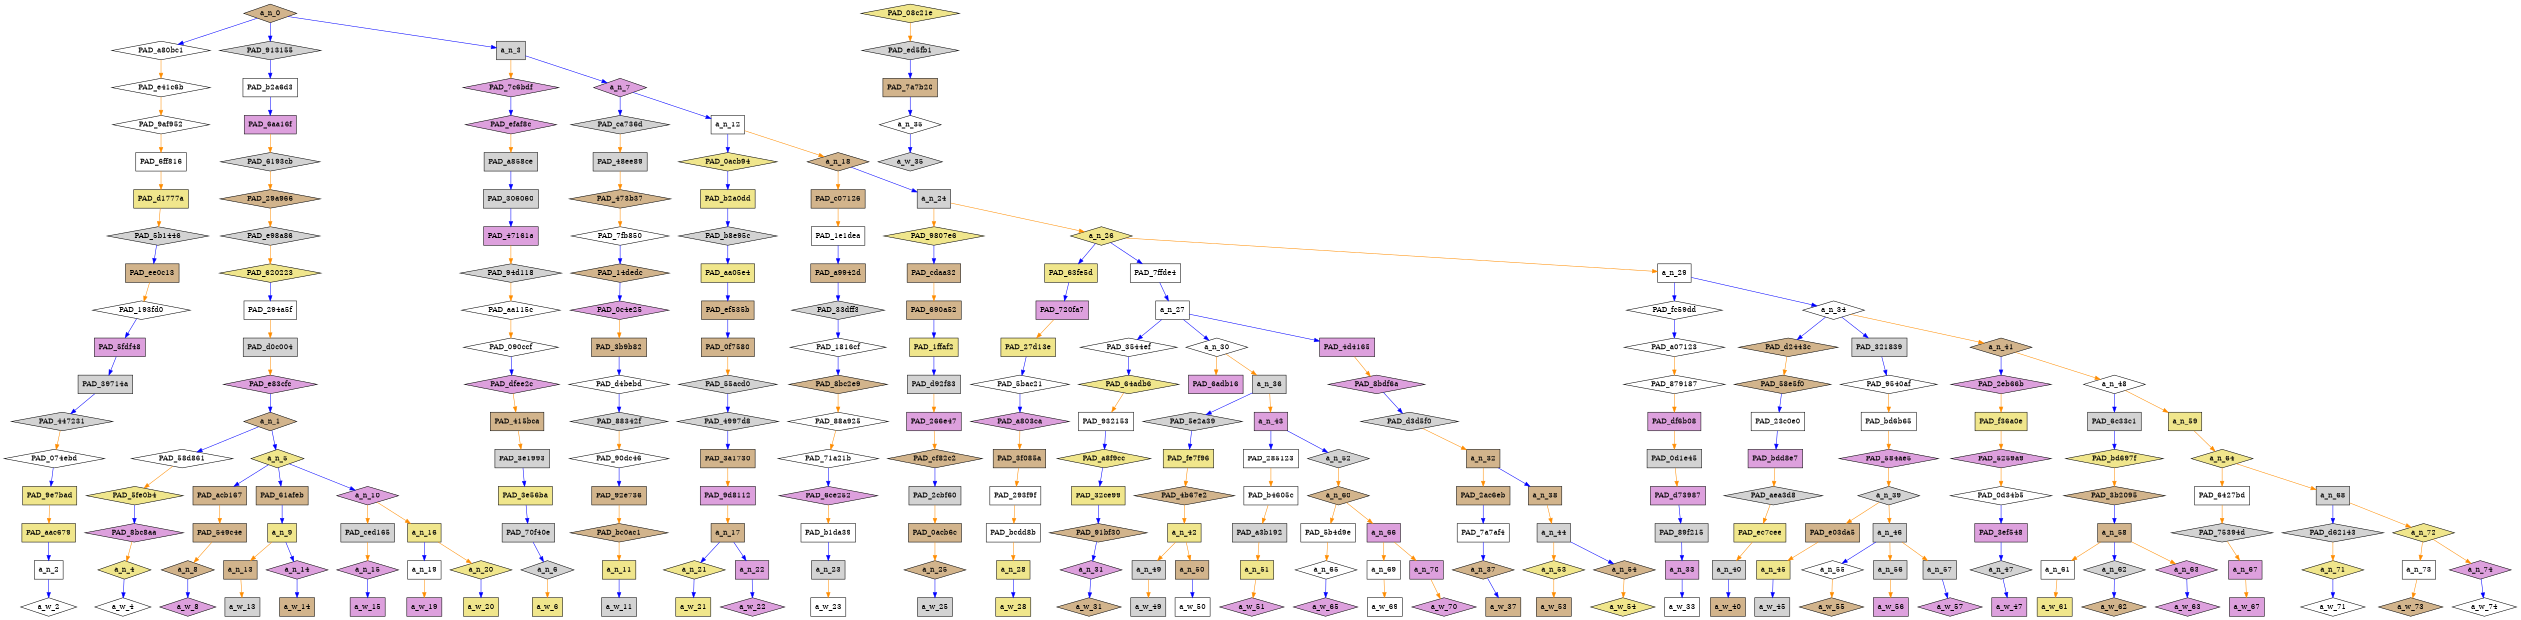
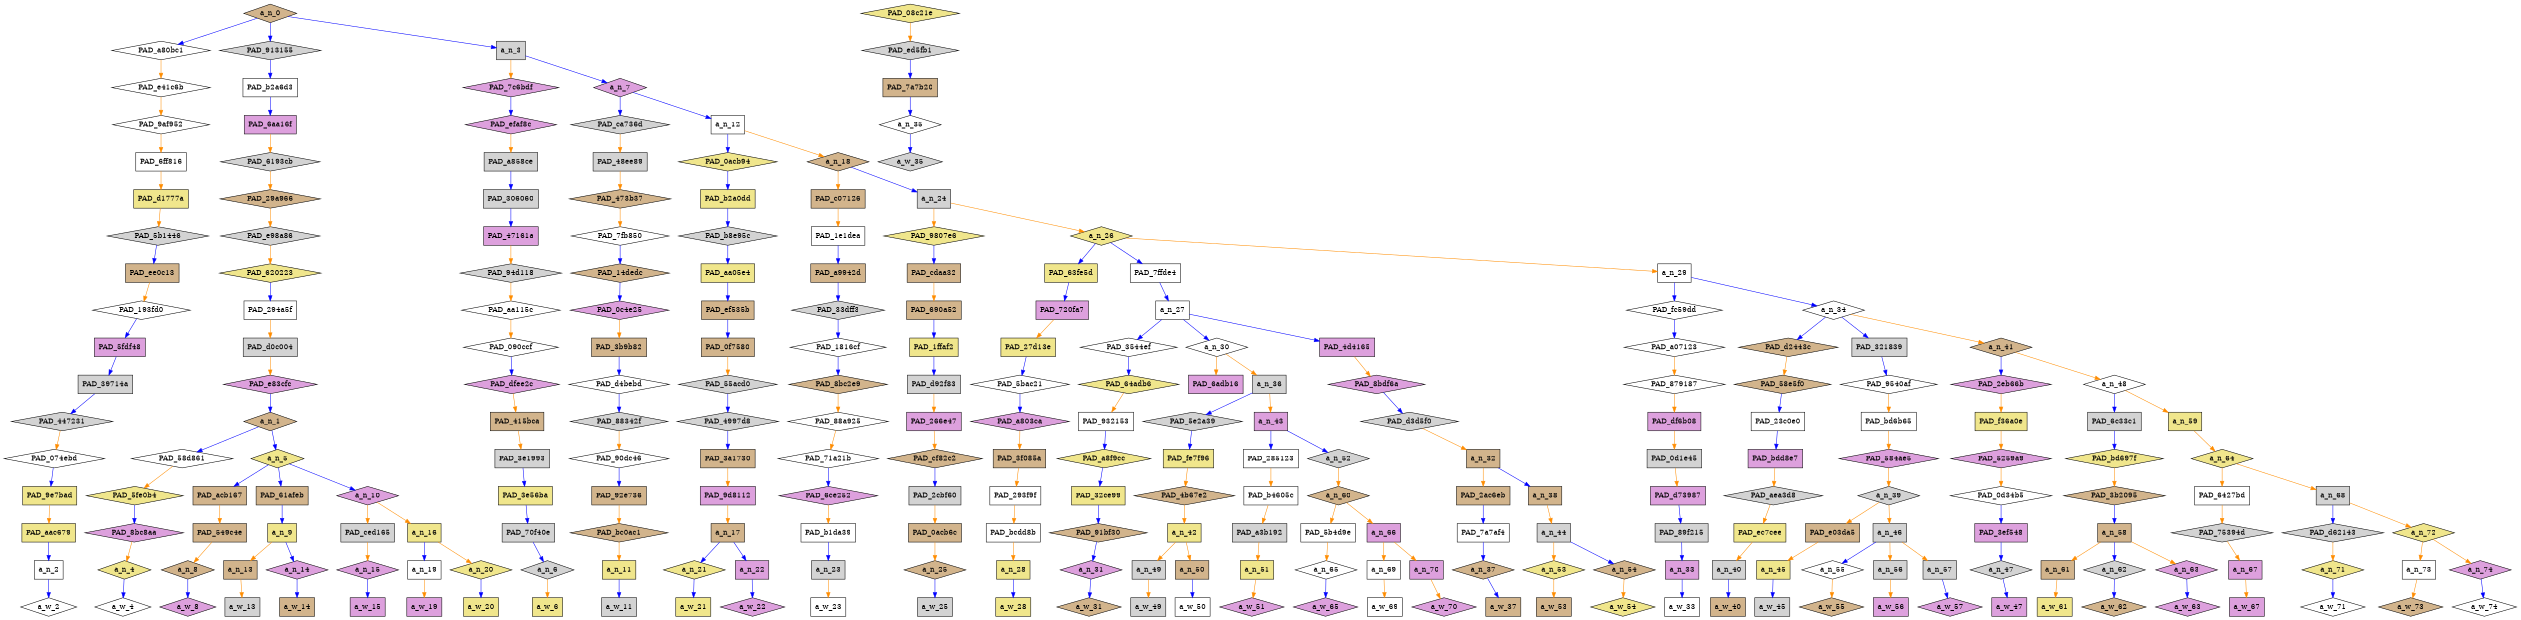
node "a_n_61": fillcolor white -> tan
